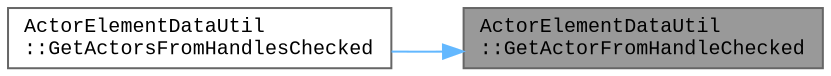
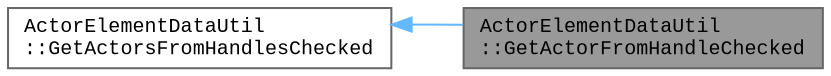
edge "ActorElementDataUtil ::GetActorsFromHandlesChecked" -> "ActorElementDataUtil ::GetActorFromHandleChecked": reversed
